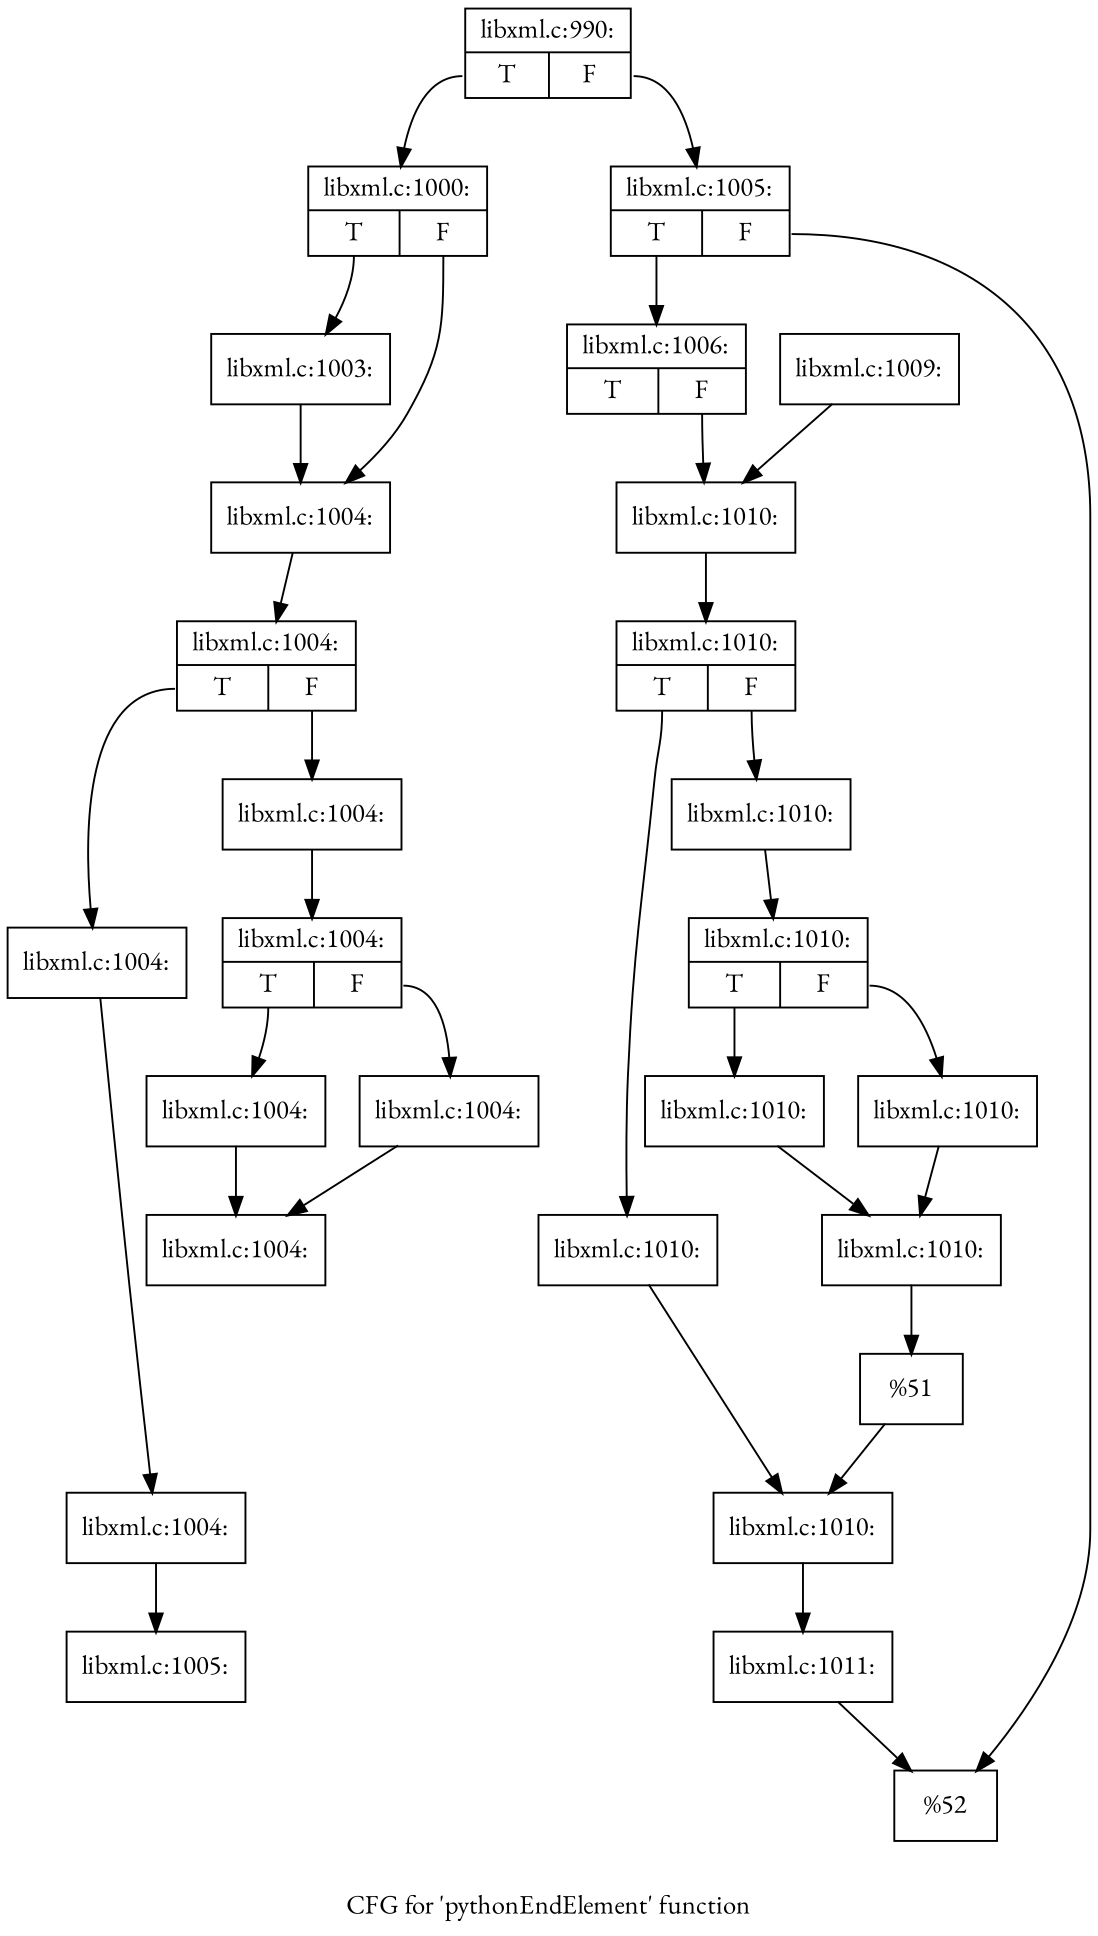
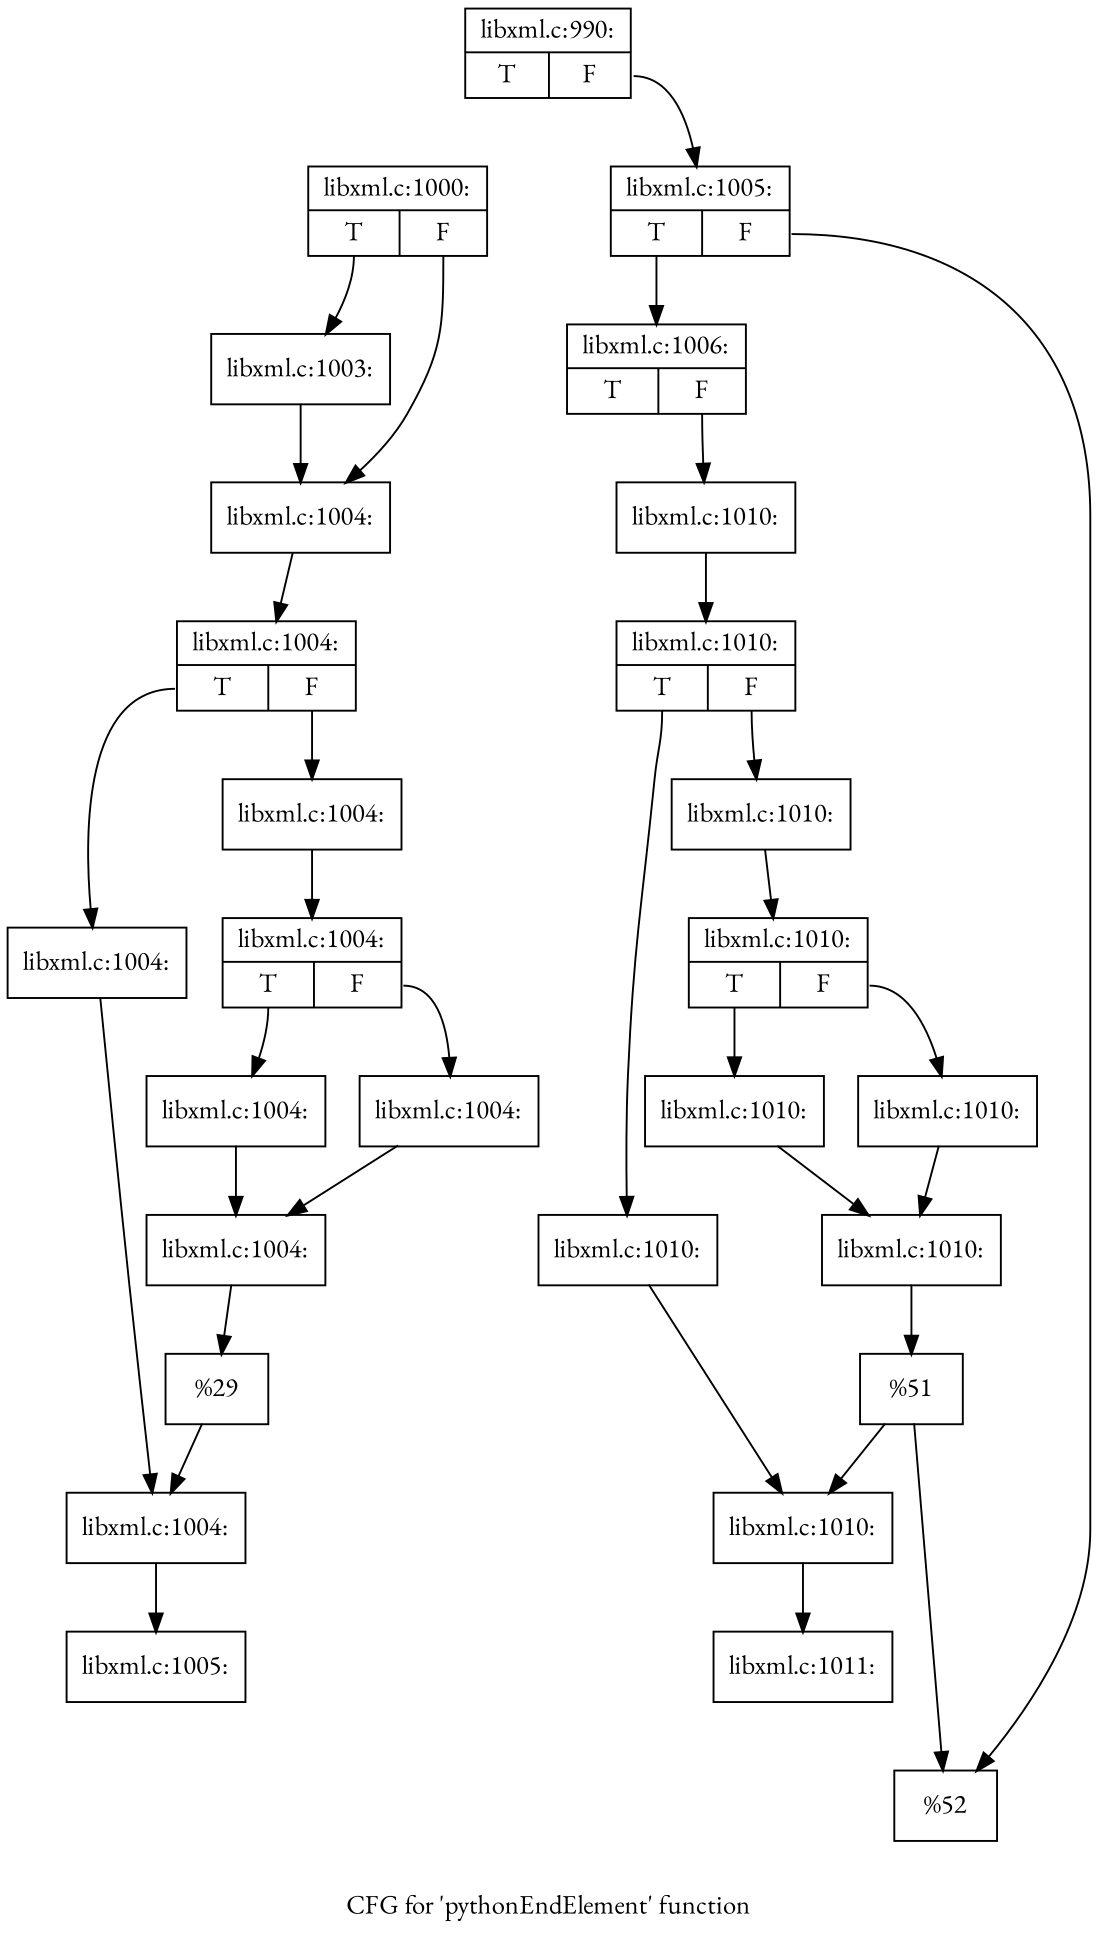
edge "libxml.c:990:" -> "libxml.c:1000:": removed
node "libxml.c:1009:": removed
node "%29": added
edge "libxml.c:1011:" -> "%52": now "%51" -> "%52"
